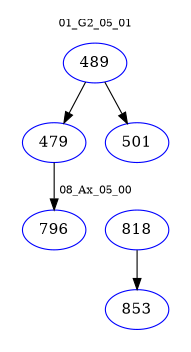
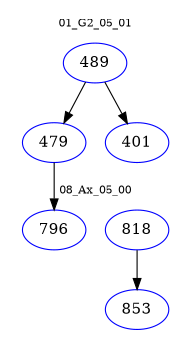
node "501": label "501" -> "401"
